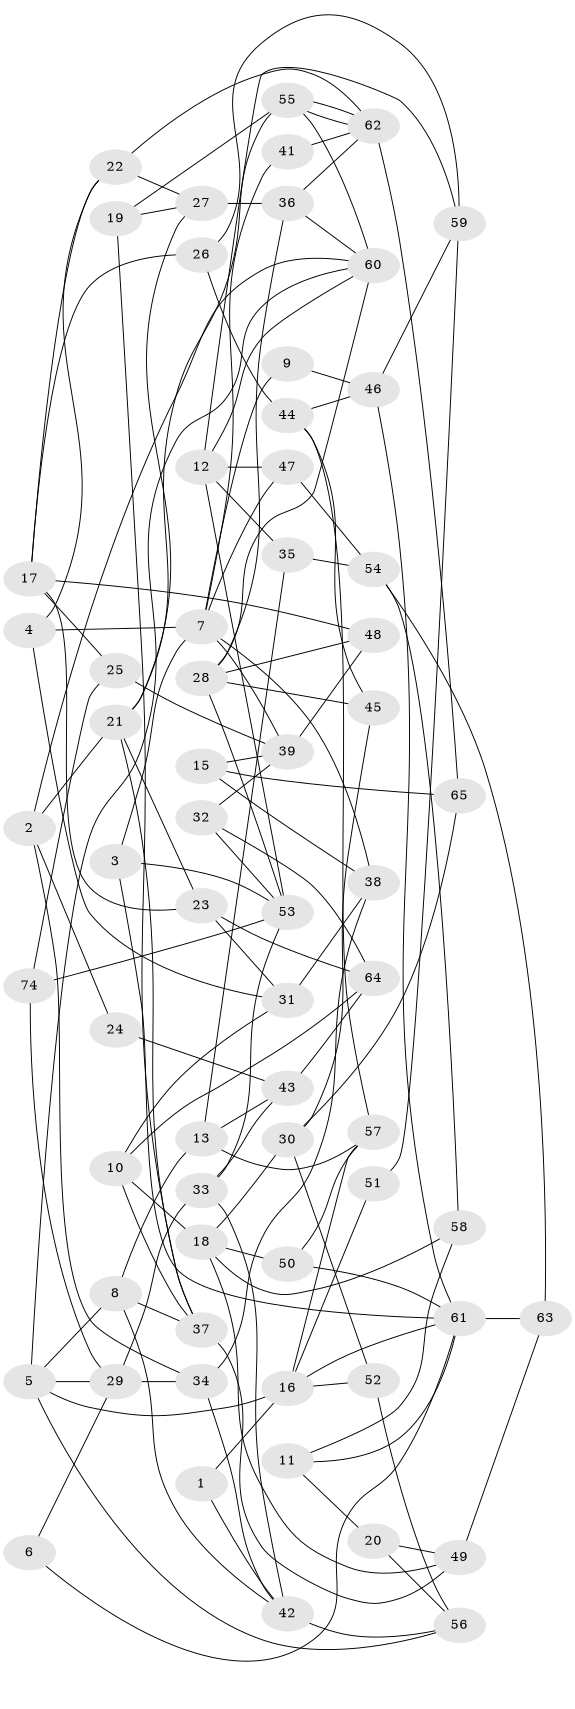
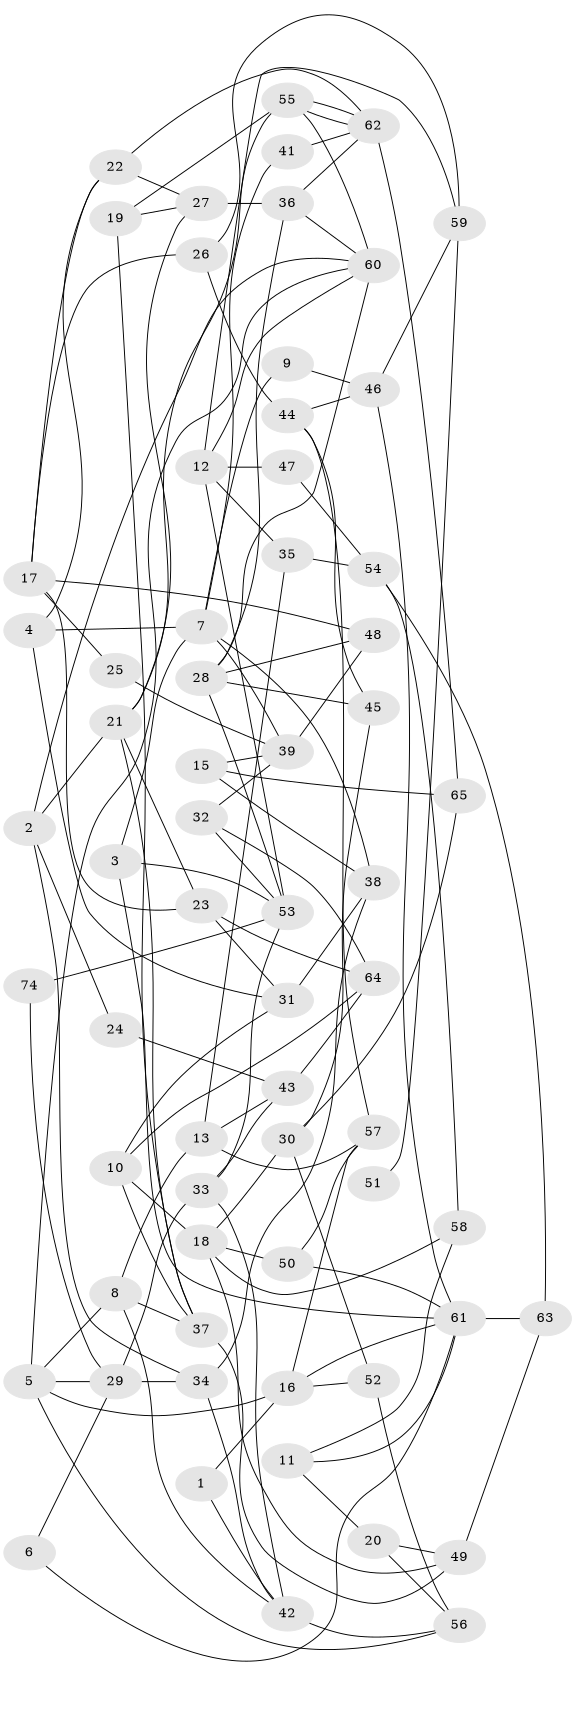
edge "47" -- "7": removed
edge "25" -- "74": removed
edge "51" -- "16": removed
